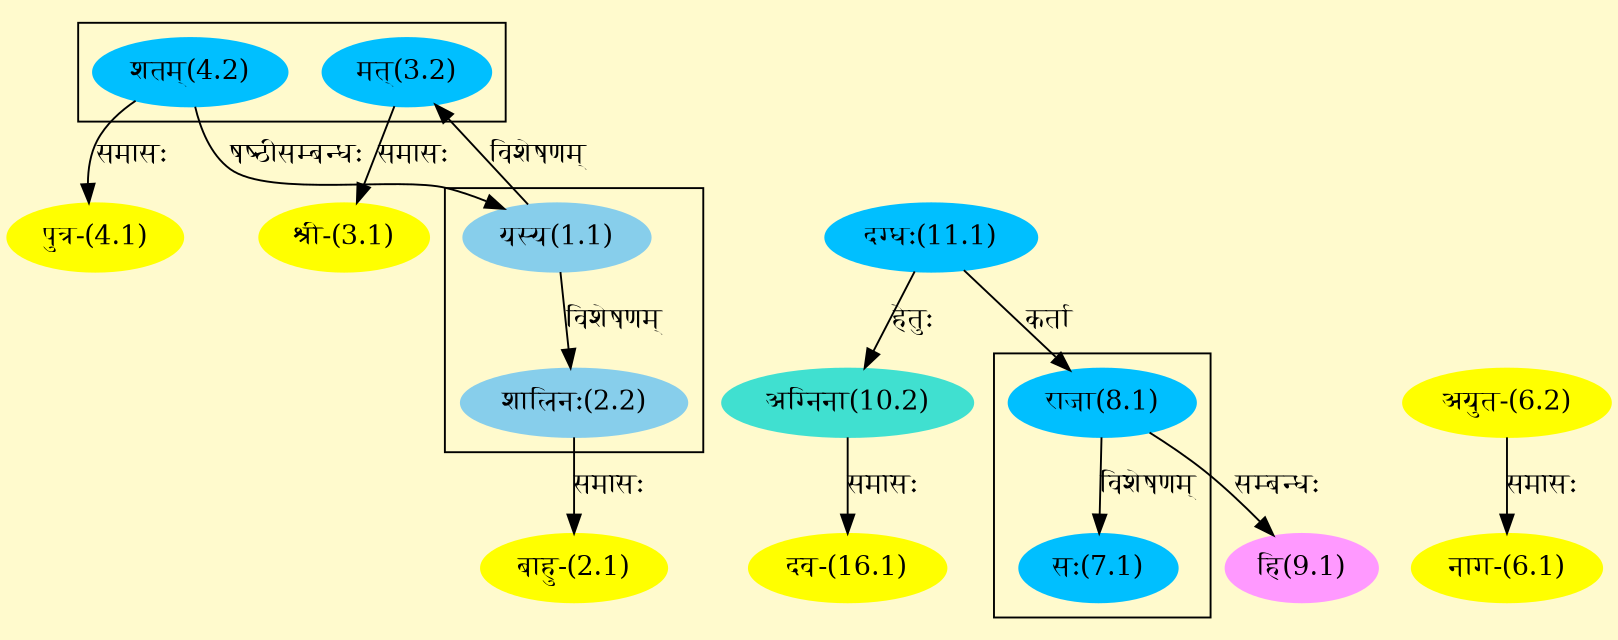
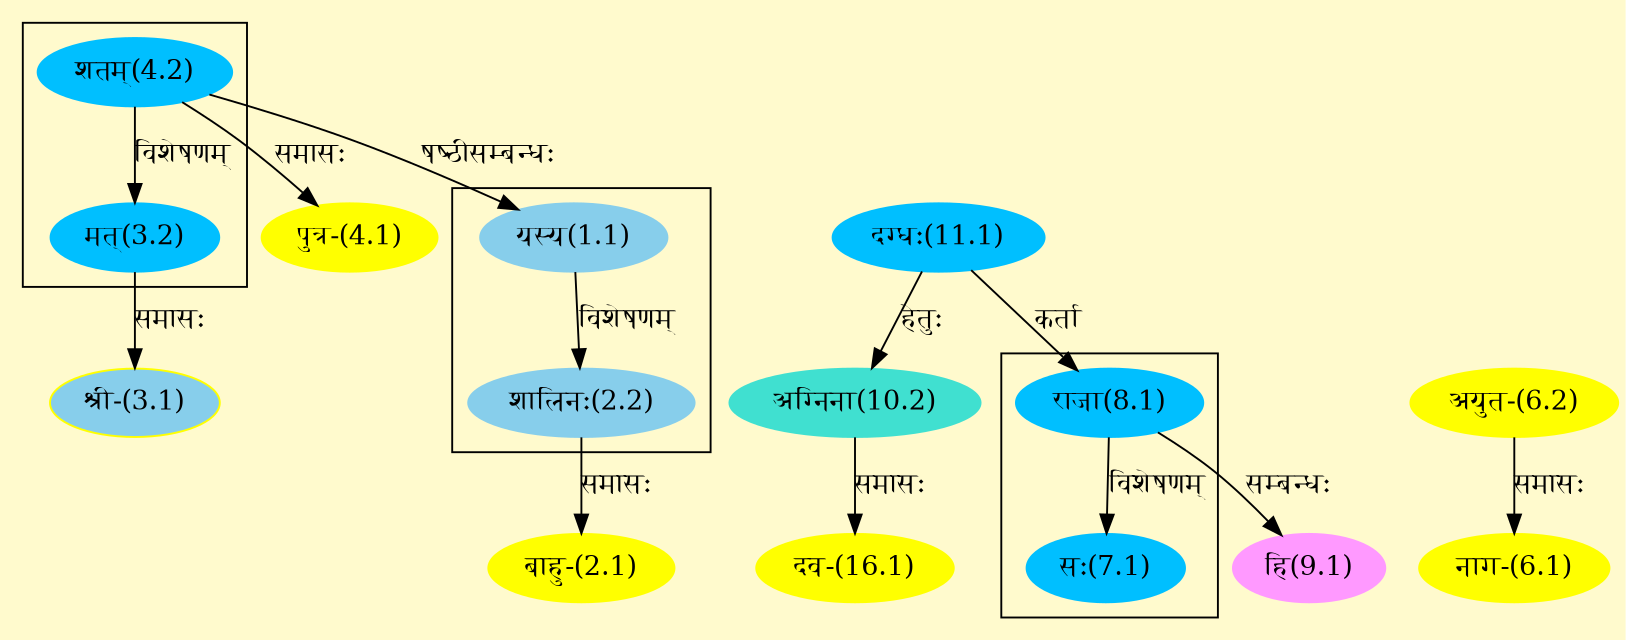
edge "यस्य(1.1)" -> "मत्(3.2)": now "शतम्(4.2)" -> "मत्(3.2)"
node "श्री-(3.1)": fillcolor #ffff00 -> #87ceeb
